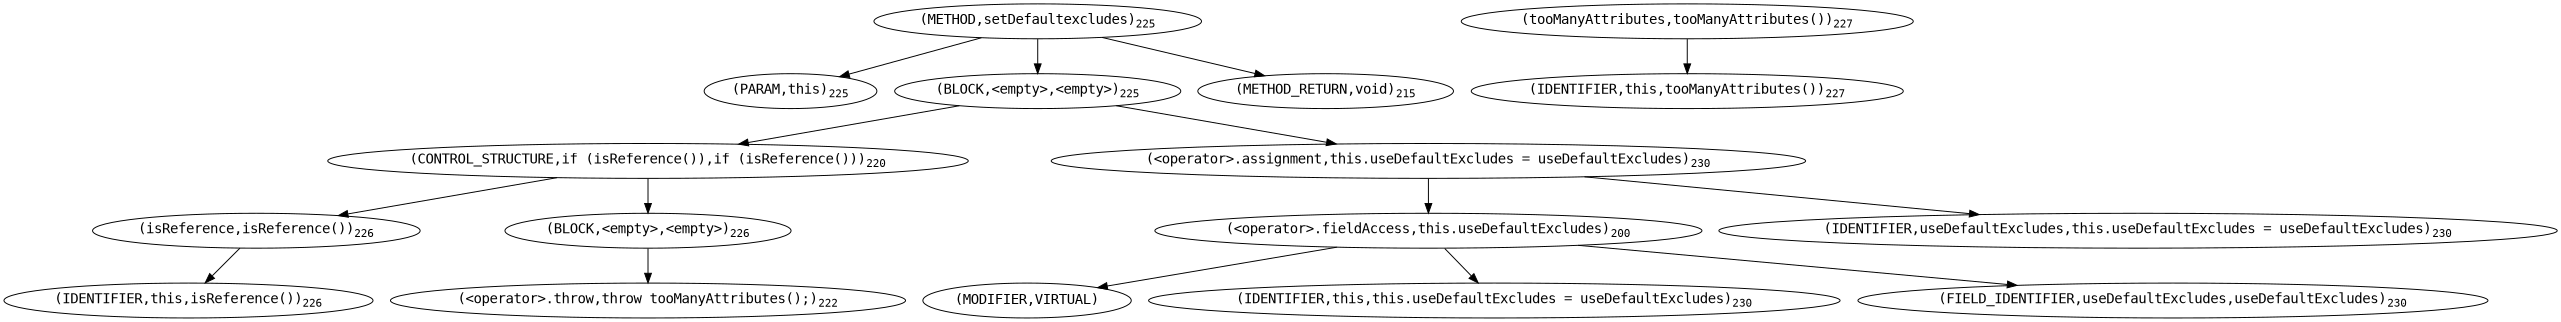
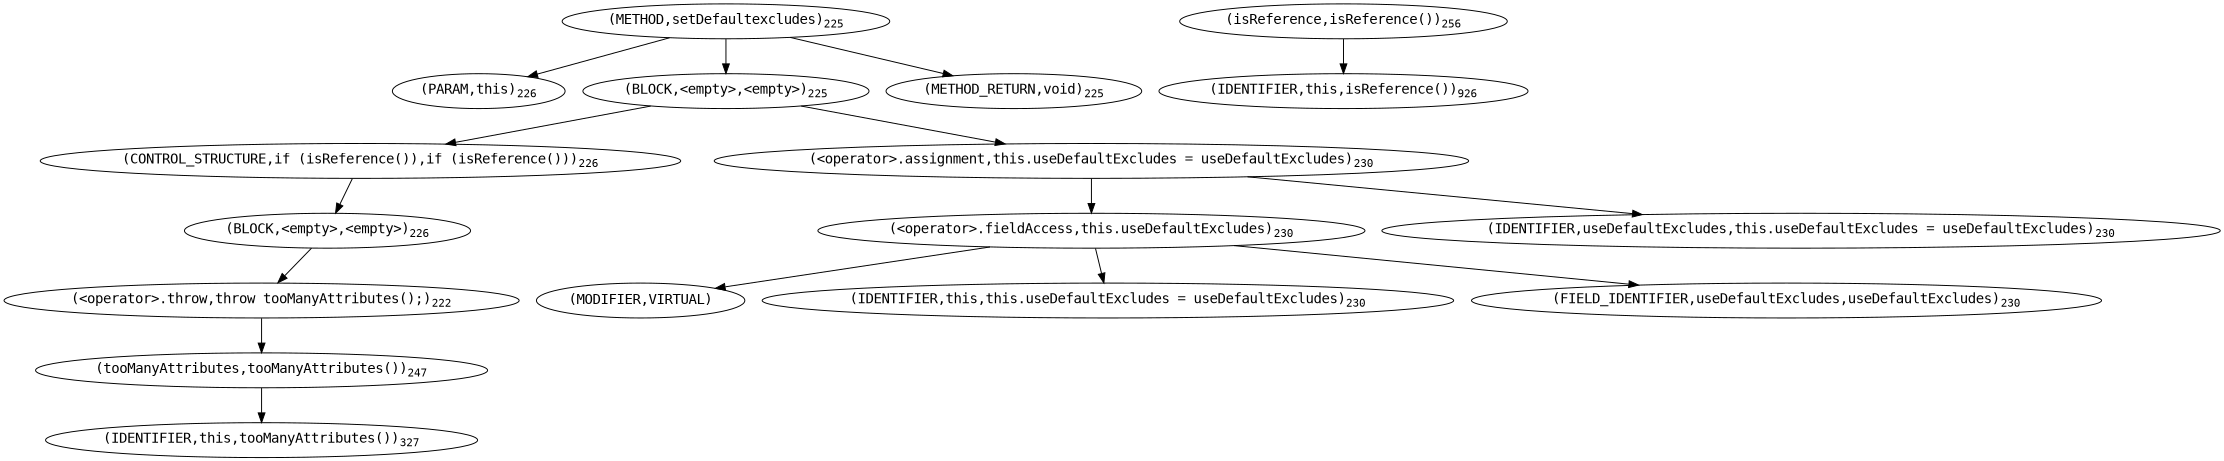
node "(tooManyAttributes,tooManyAttributes())": text "227" -> "247"
node "(PARAM,this)": text "225" -> "226"
node "(METHOD_RETURN,void)": text "215" -> "225"
node "(IDENTIFIER,this,tooManyAttributes())": text "227" -> "327"
node "(CONTROL_STRUCTURE,if (isReference()),if (isReference()))": text "220" -> "226"
edge "(CONTROL_STRUCTURE,if (isReference()),if (isReference()))" -> "(isReference,isReference())": removed
node "(isReference,isReference())": text "226" -> "256"
node "(<operator>.fieldAccess,this.useDefaultExcludes)": text "200" -> "230"
node "(IDENTIFIER,this,isReference())": text "226" -> "926"
edge "(<operator>.throw,throw tooManyAttributes();)" -> "(tooManyAttributes,tooManyAttributes())": added
